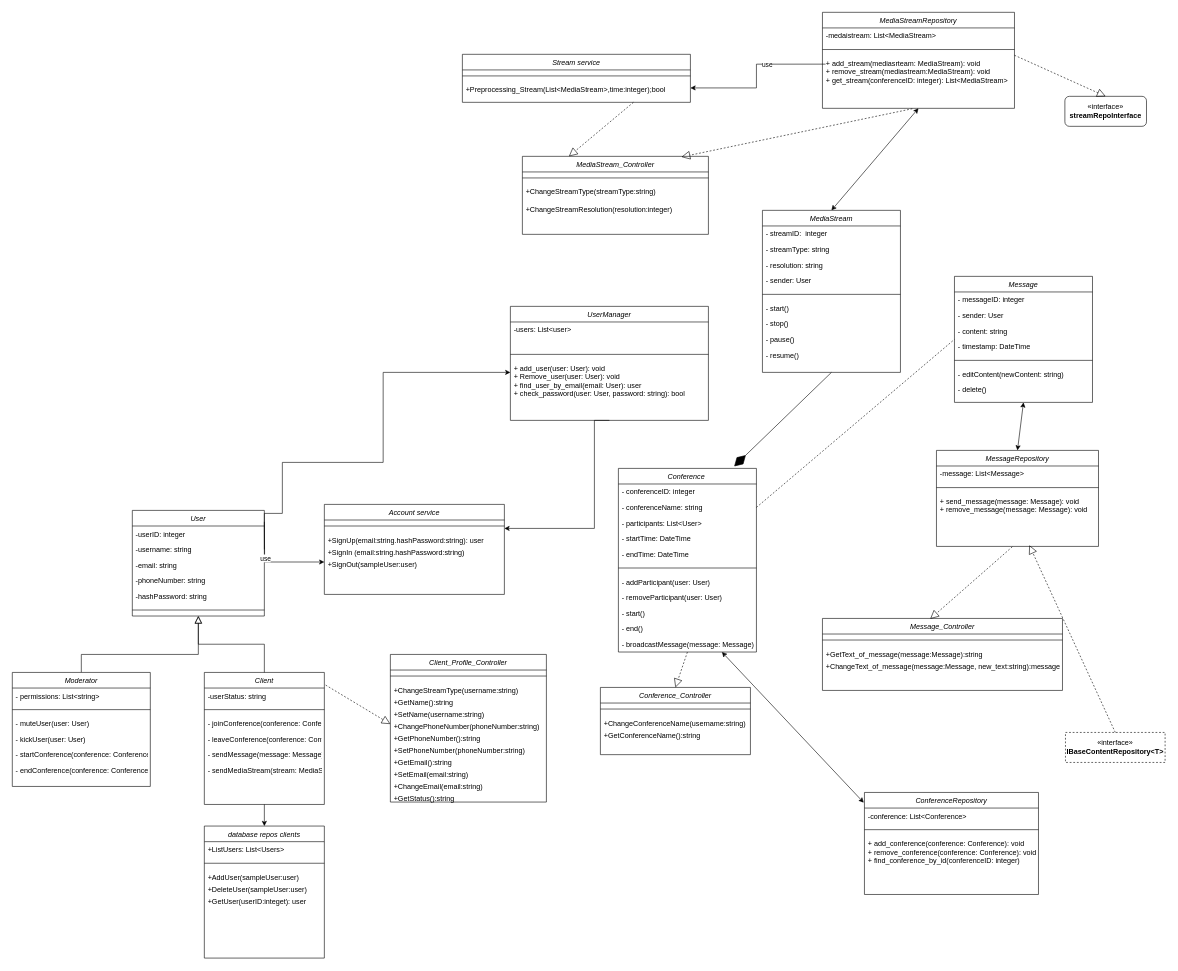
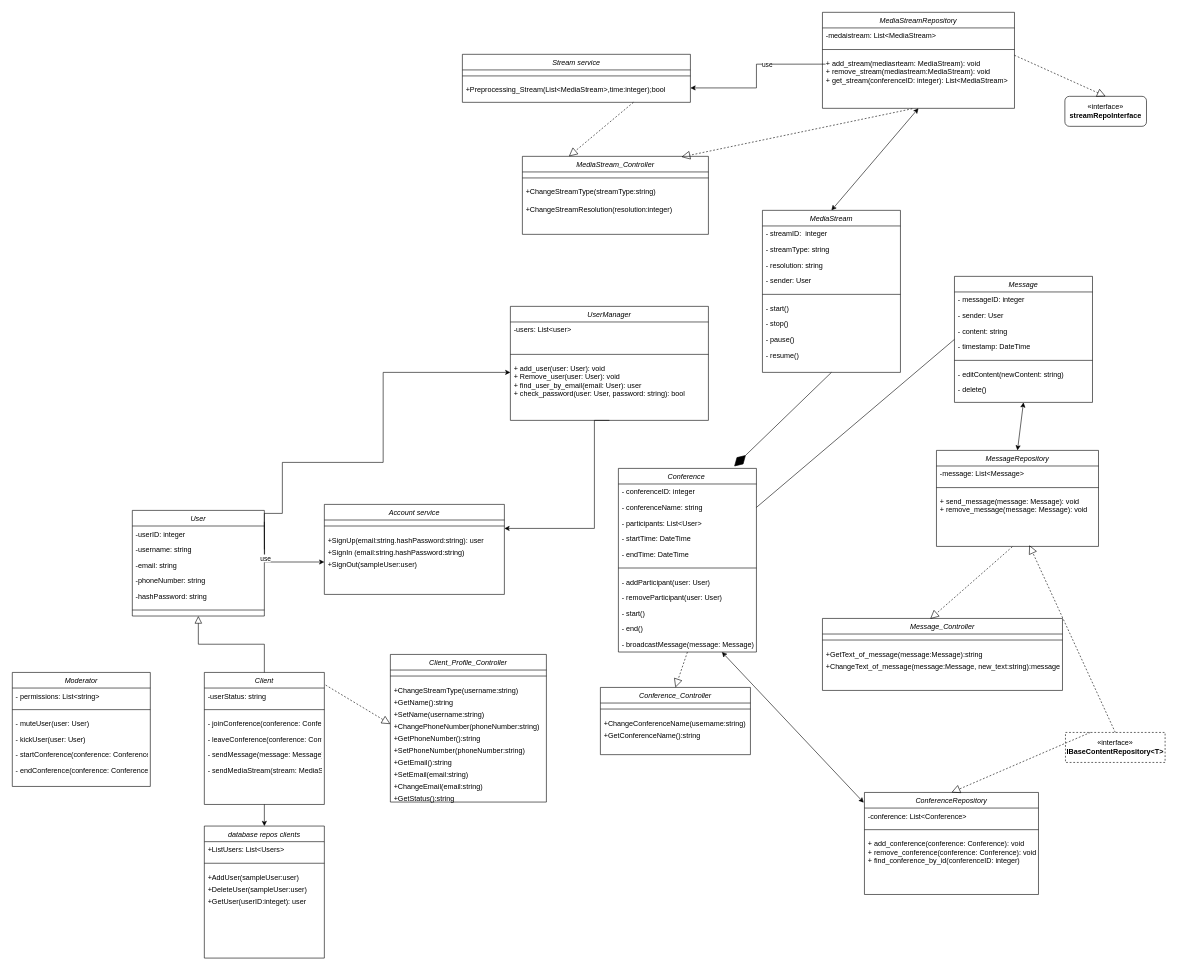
edge "Message" -- "- conferenceName: string": style dashed -> solid
edge "Moderator" -> "User": removed
edge "«interface» IBaseContentRepository<T>" -> "ConferenceRepository": added
